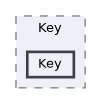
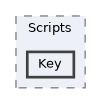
cluster "Key": label "Key" -> "Scripts"
